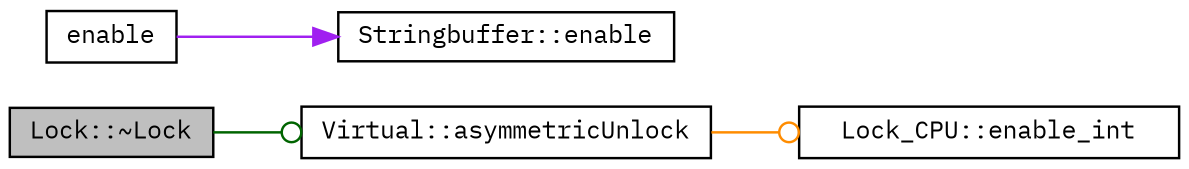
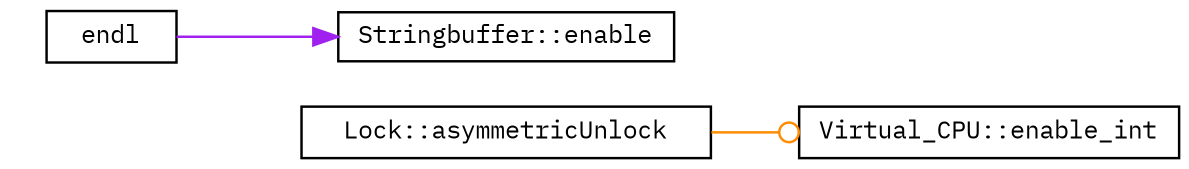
node "enable": label "enable" -> "endl"
node "Lock::~Lock": removed
node "Virtual::asymmetricUnlock": label "Virtual::asymmetricUnlock" -> "Lock::asymmetricUnlock"
node "Lock_CPU::enable_int": label "Lock_CPU::enable_int" -> "Virtual_CPU::enable_int"
